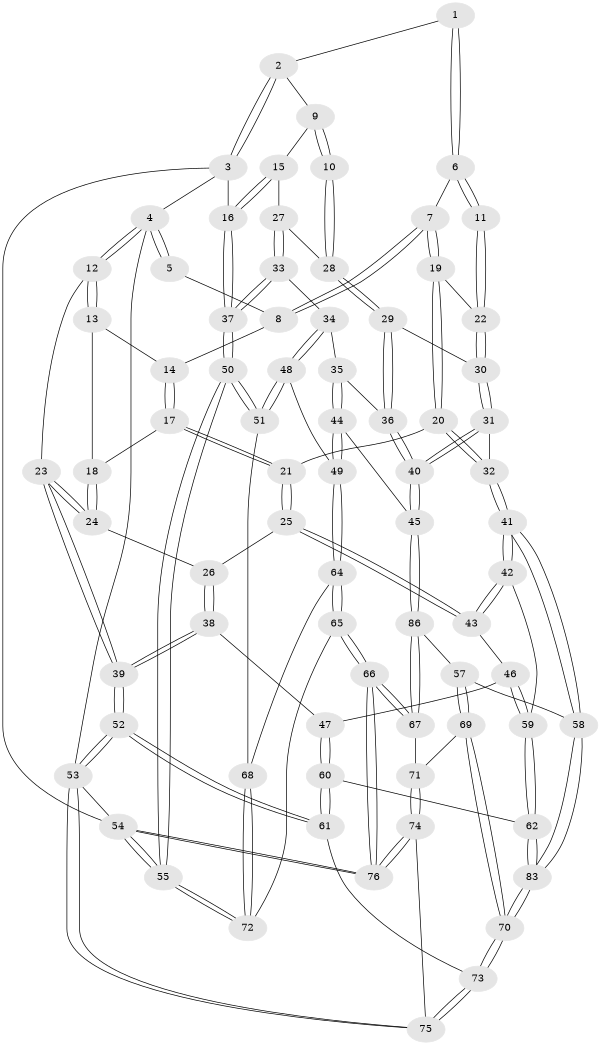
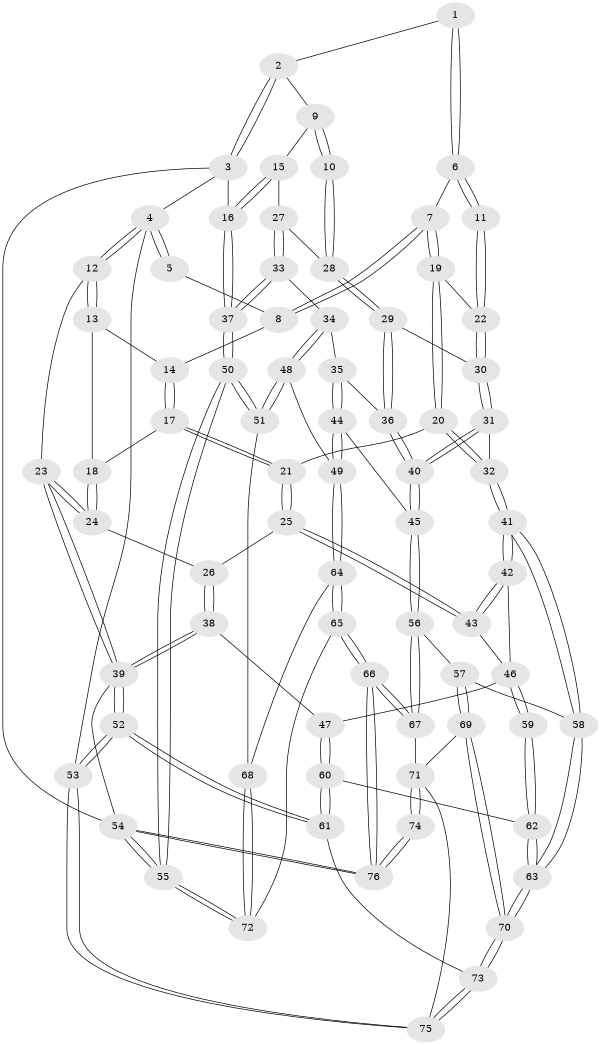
node "86": label "86" -> "56"
edge "42" -- "59": now "42" -- "46"
edge "53" -- "54": now "39" -- "54"
node "83": label "83" -> "63"
edge "74" -- "75": now "71" -- "75"
